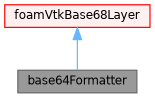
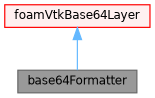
node "foamVtkBase68Layer": label "foamVtkBase68Layer" -> "foamVtkBase64Layer"
